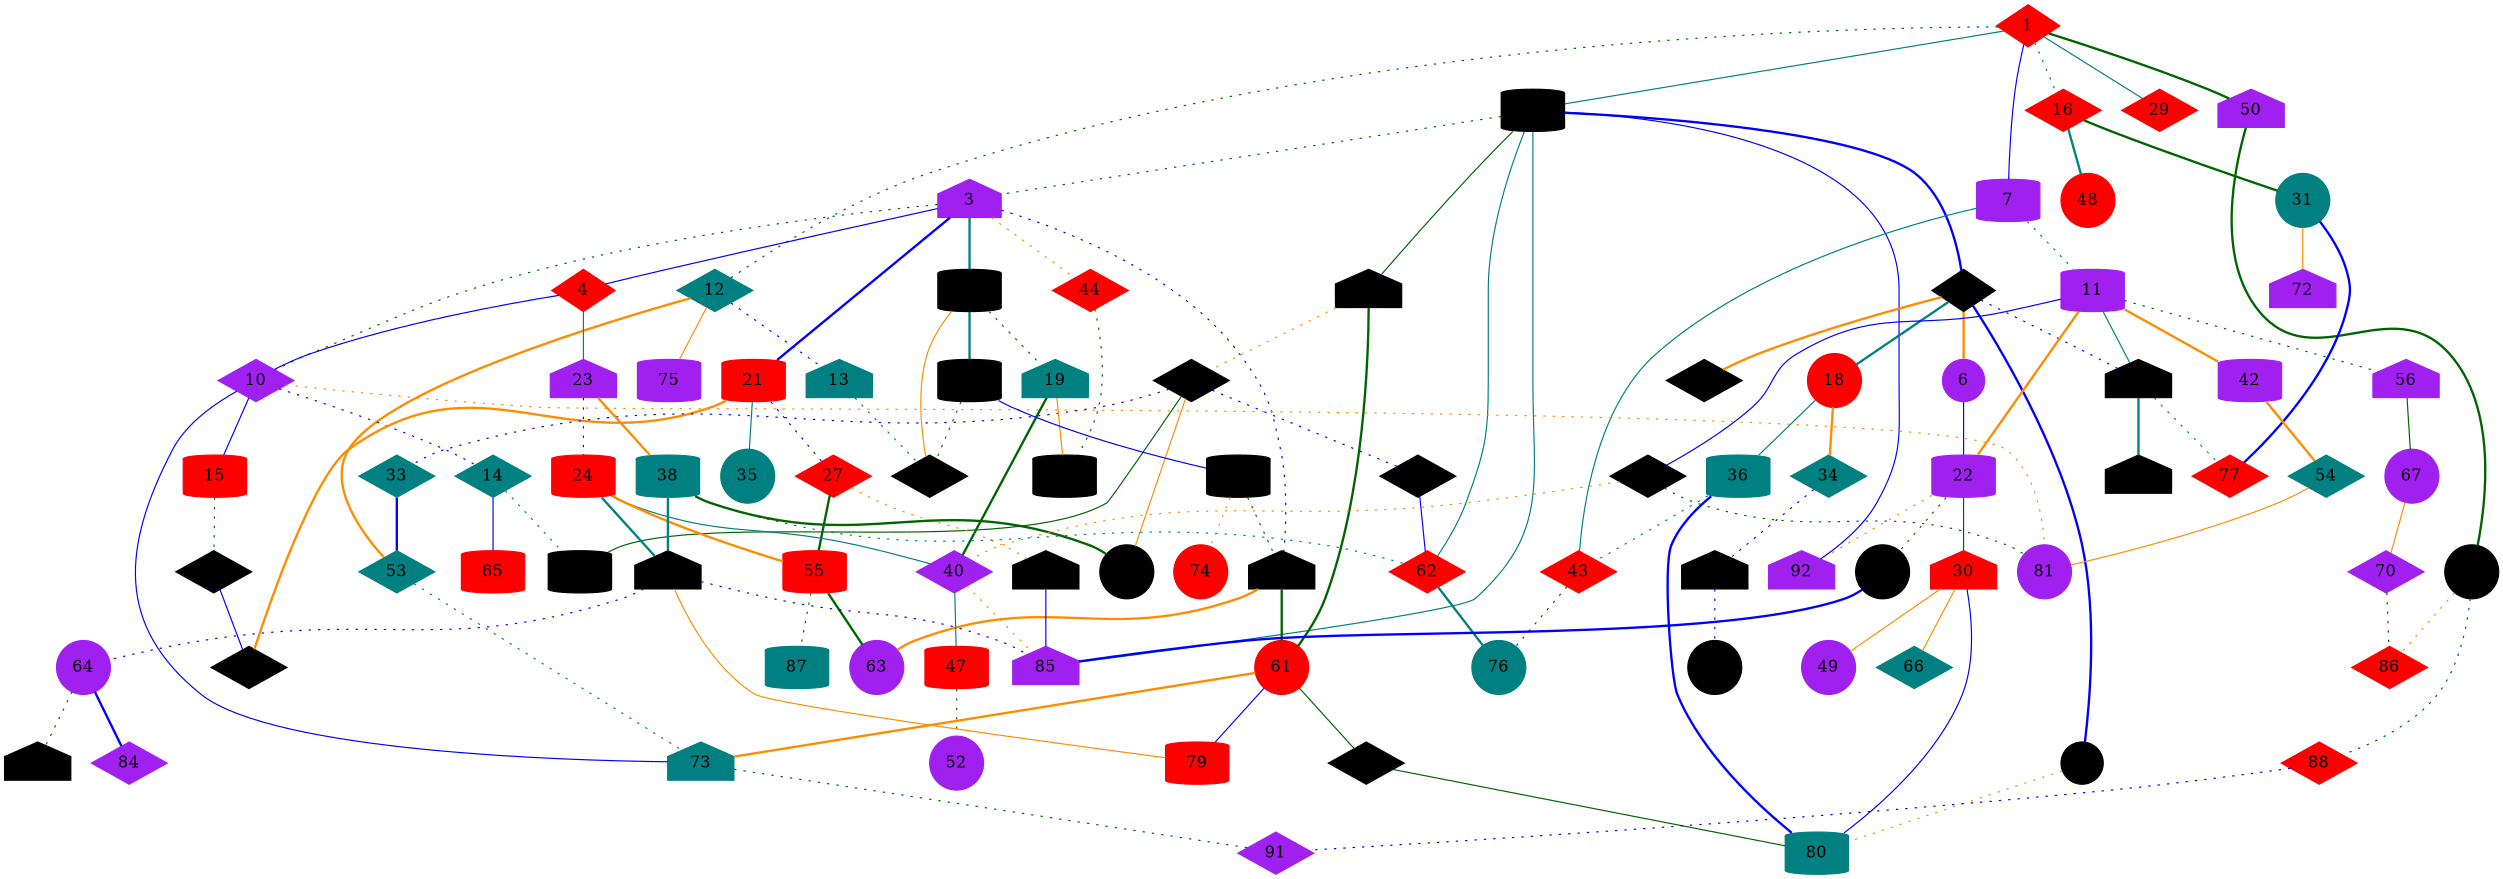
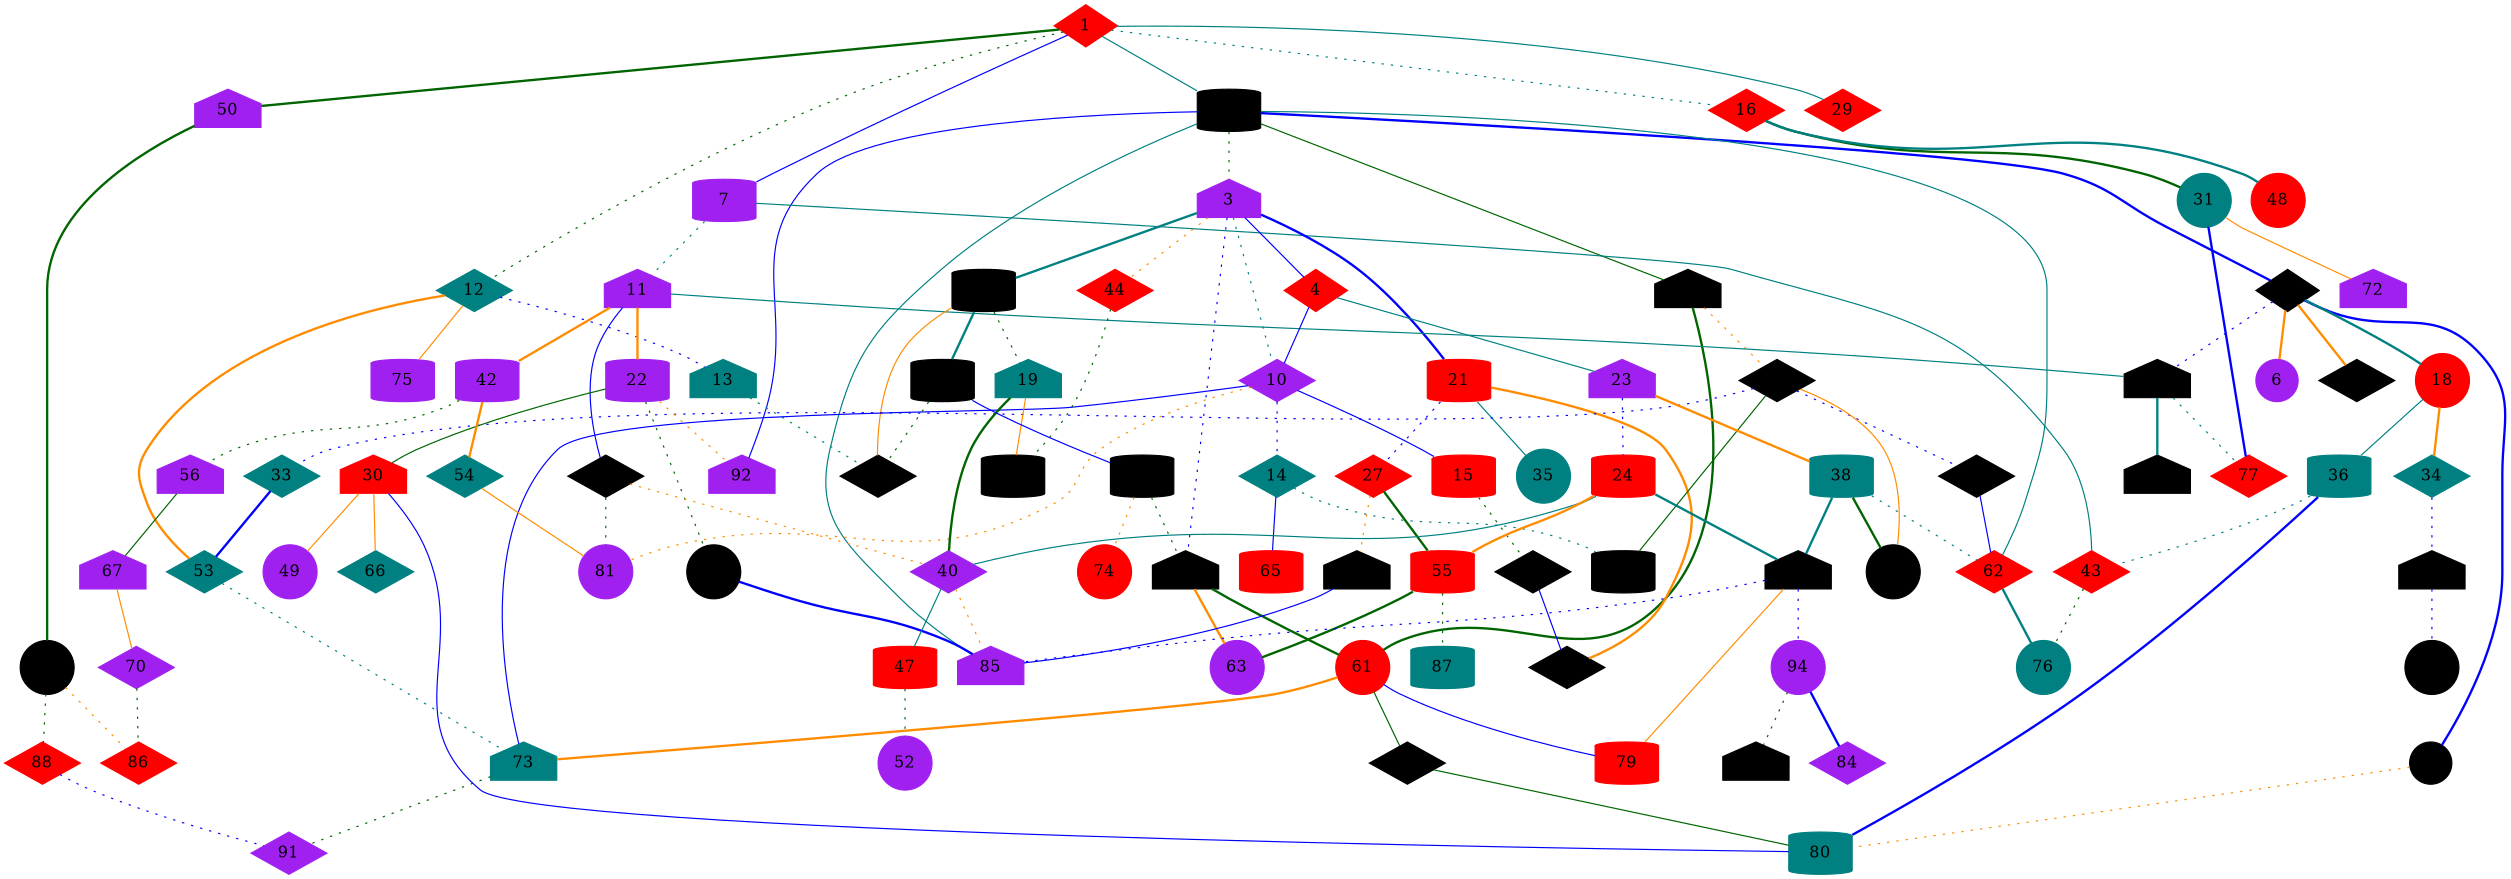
edge "3" -- "10": color darkgreen -> teal
node "11": shape cylinder -> house
edge "11" -- "56": now "42" -- "56"
edge "6" -- "22": removed
node "67": shape circle -> house
node "64": label "64" -> "94"
